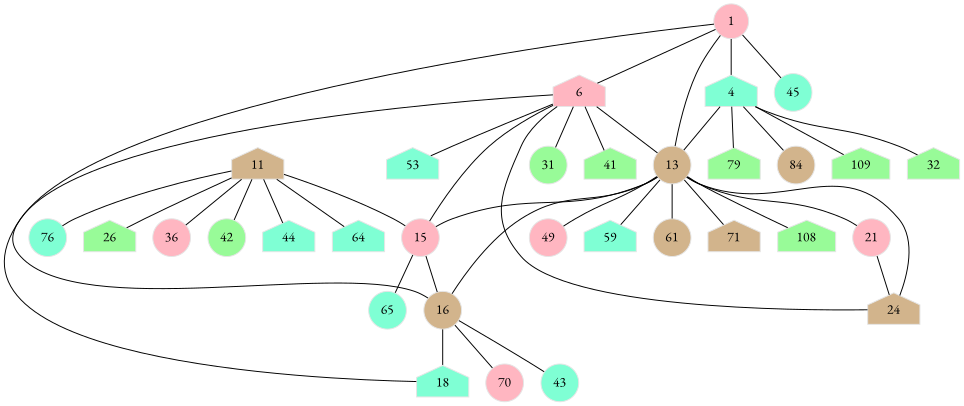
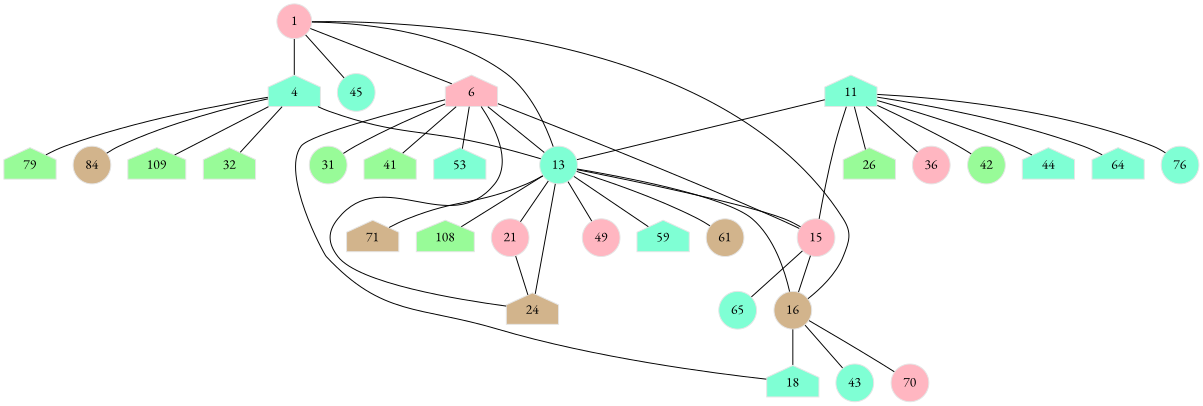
edge "11" -- "13": added
node "11": fillcolor tan -> aquamarine
node "13": fillcolor tan -> aquamarine
